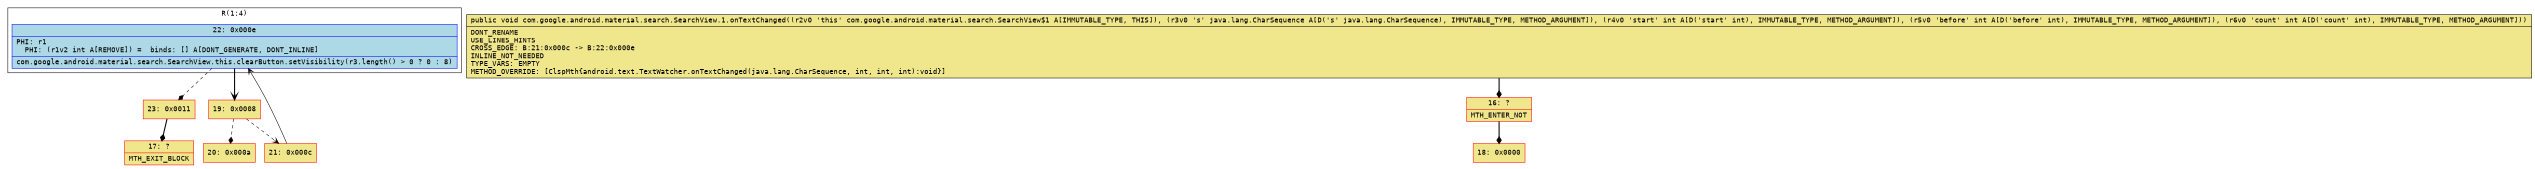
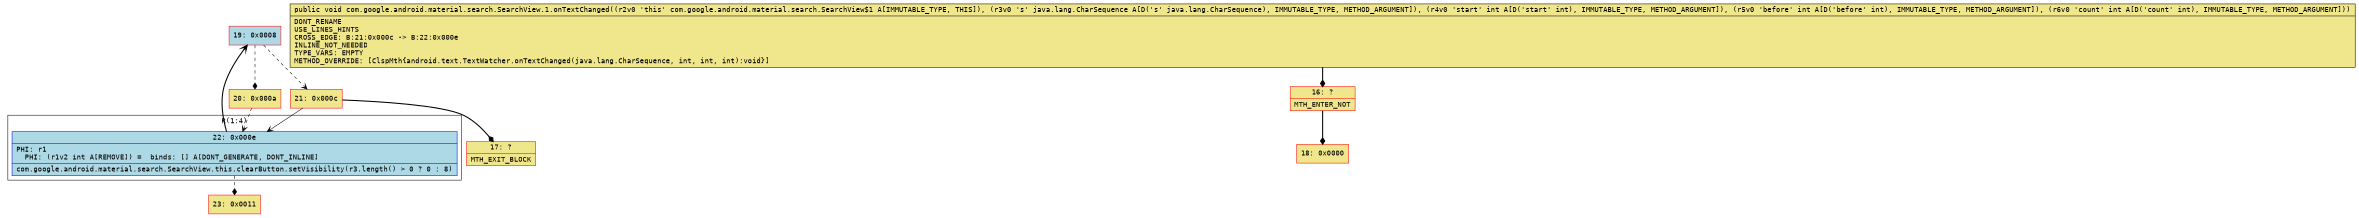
node "19: 0x0008": fillcolor khaki -> lightblue
edge "20: 0x000a" -> "22: 0x000e": added
edge "23: 0x0011" -> "17: ?": now "21: 0x000c" -> "17: ?"
